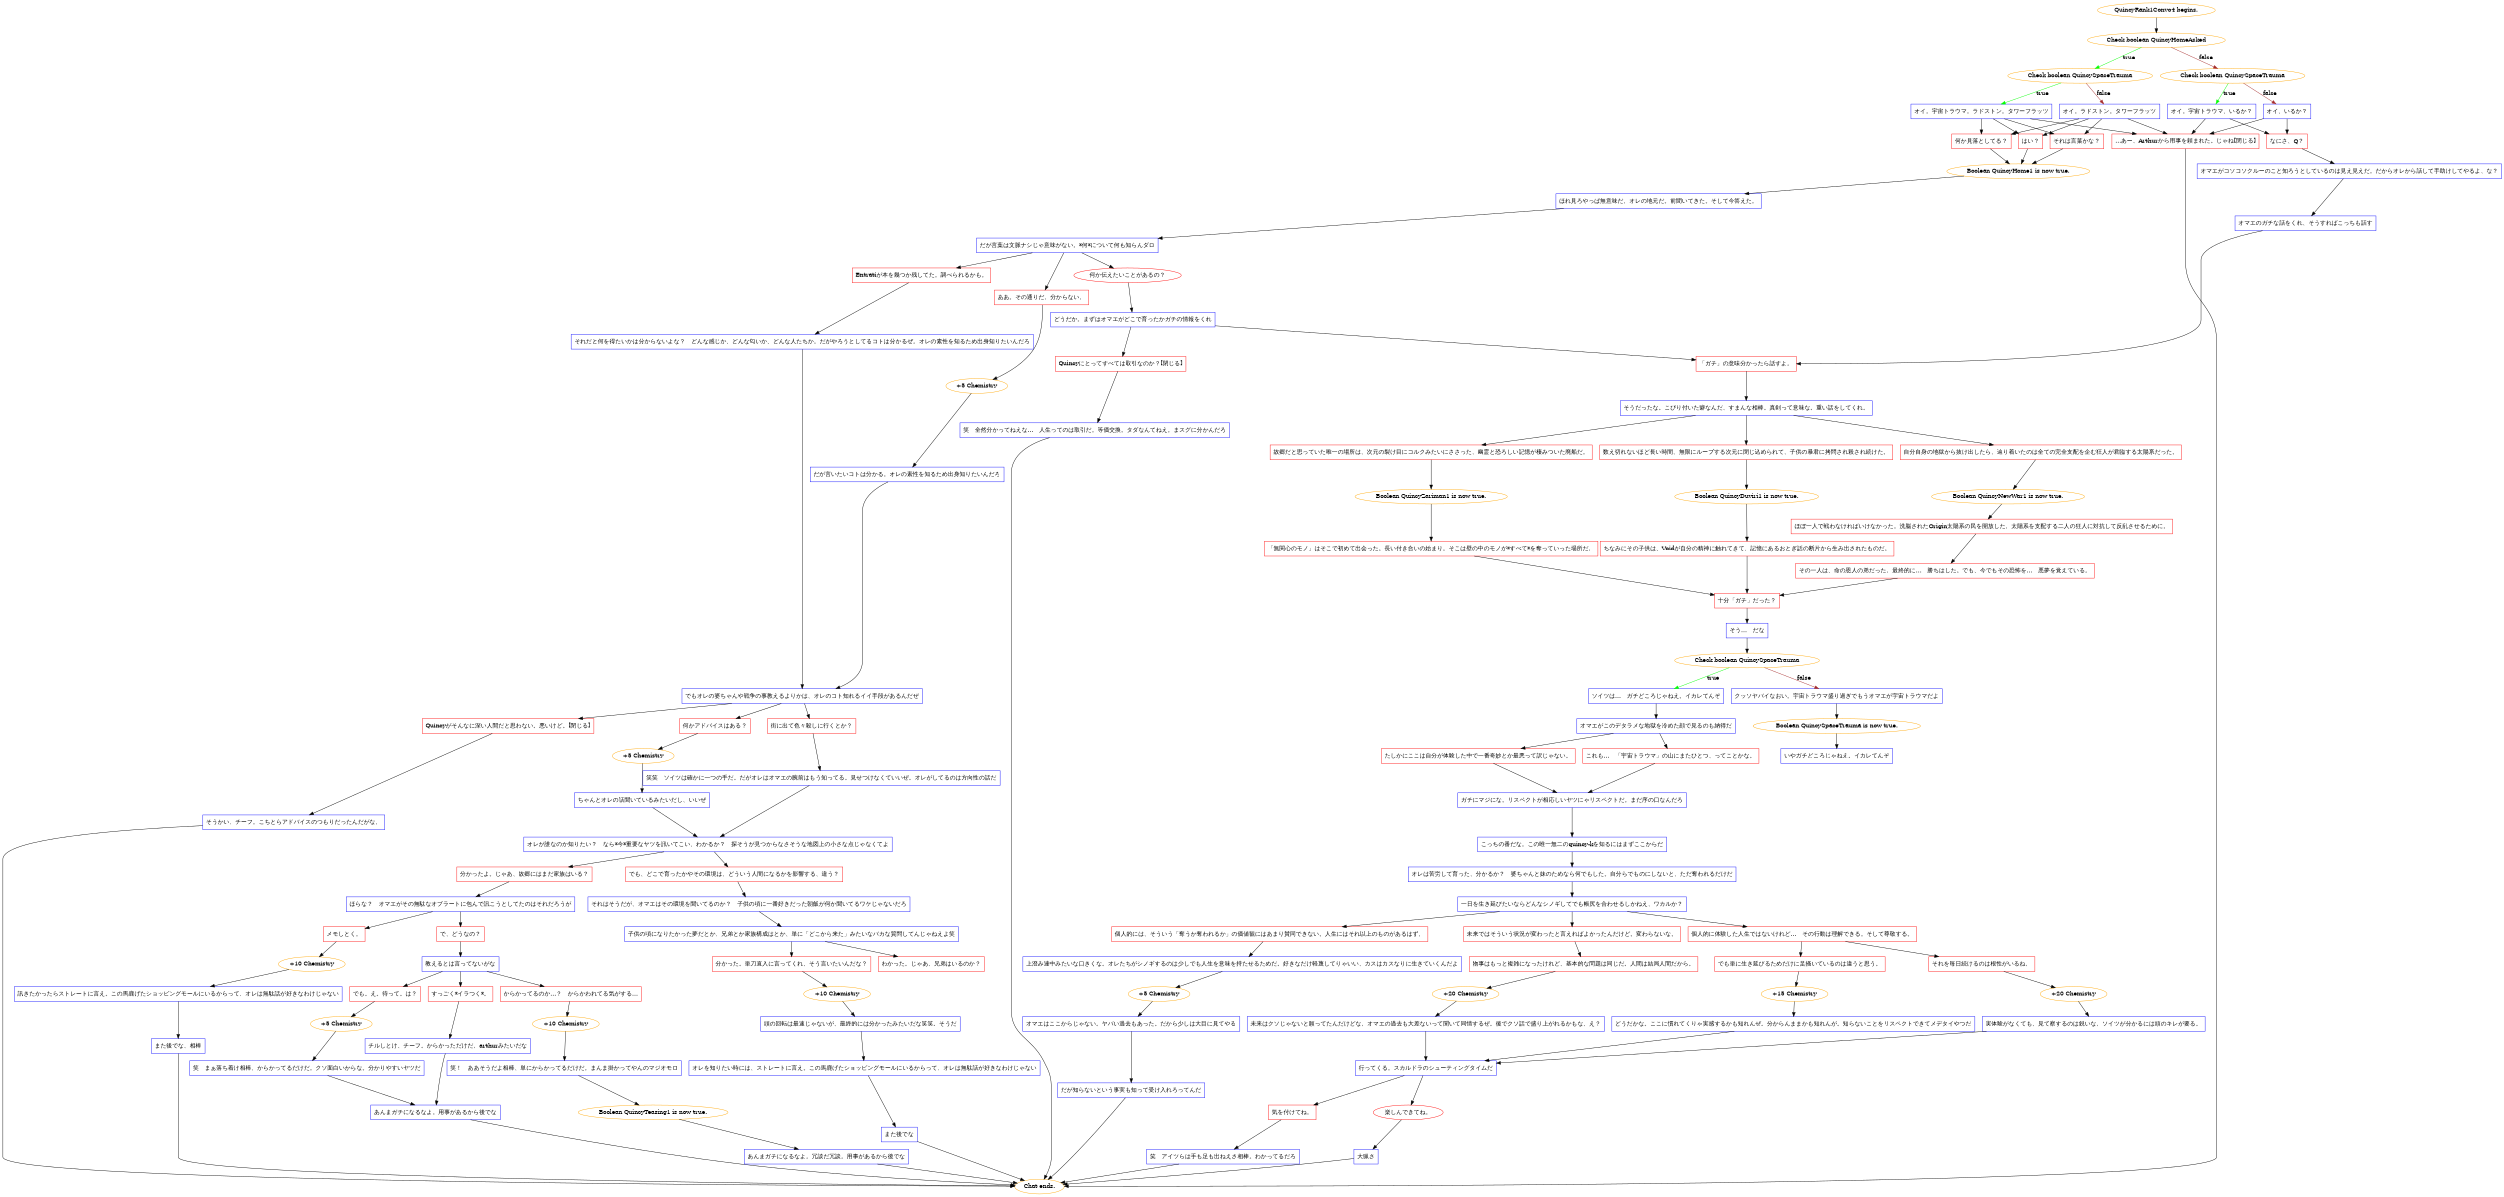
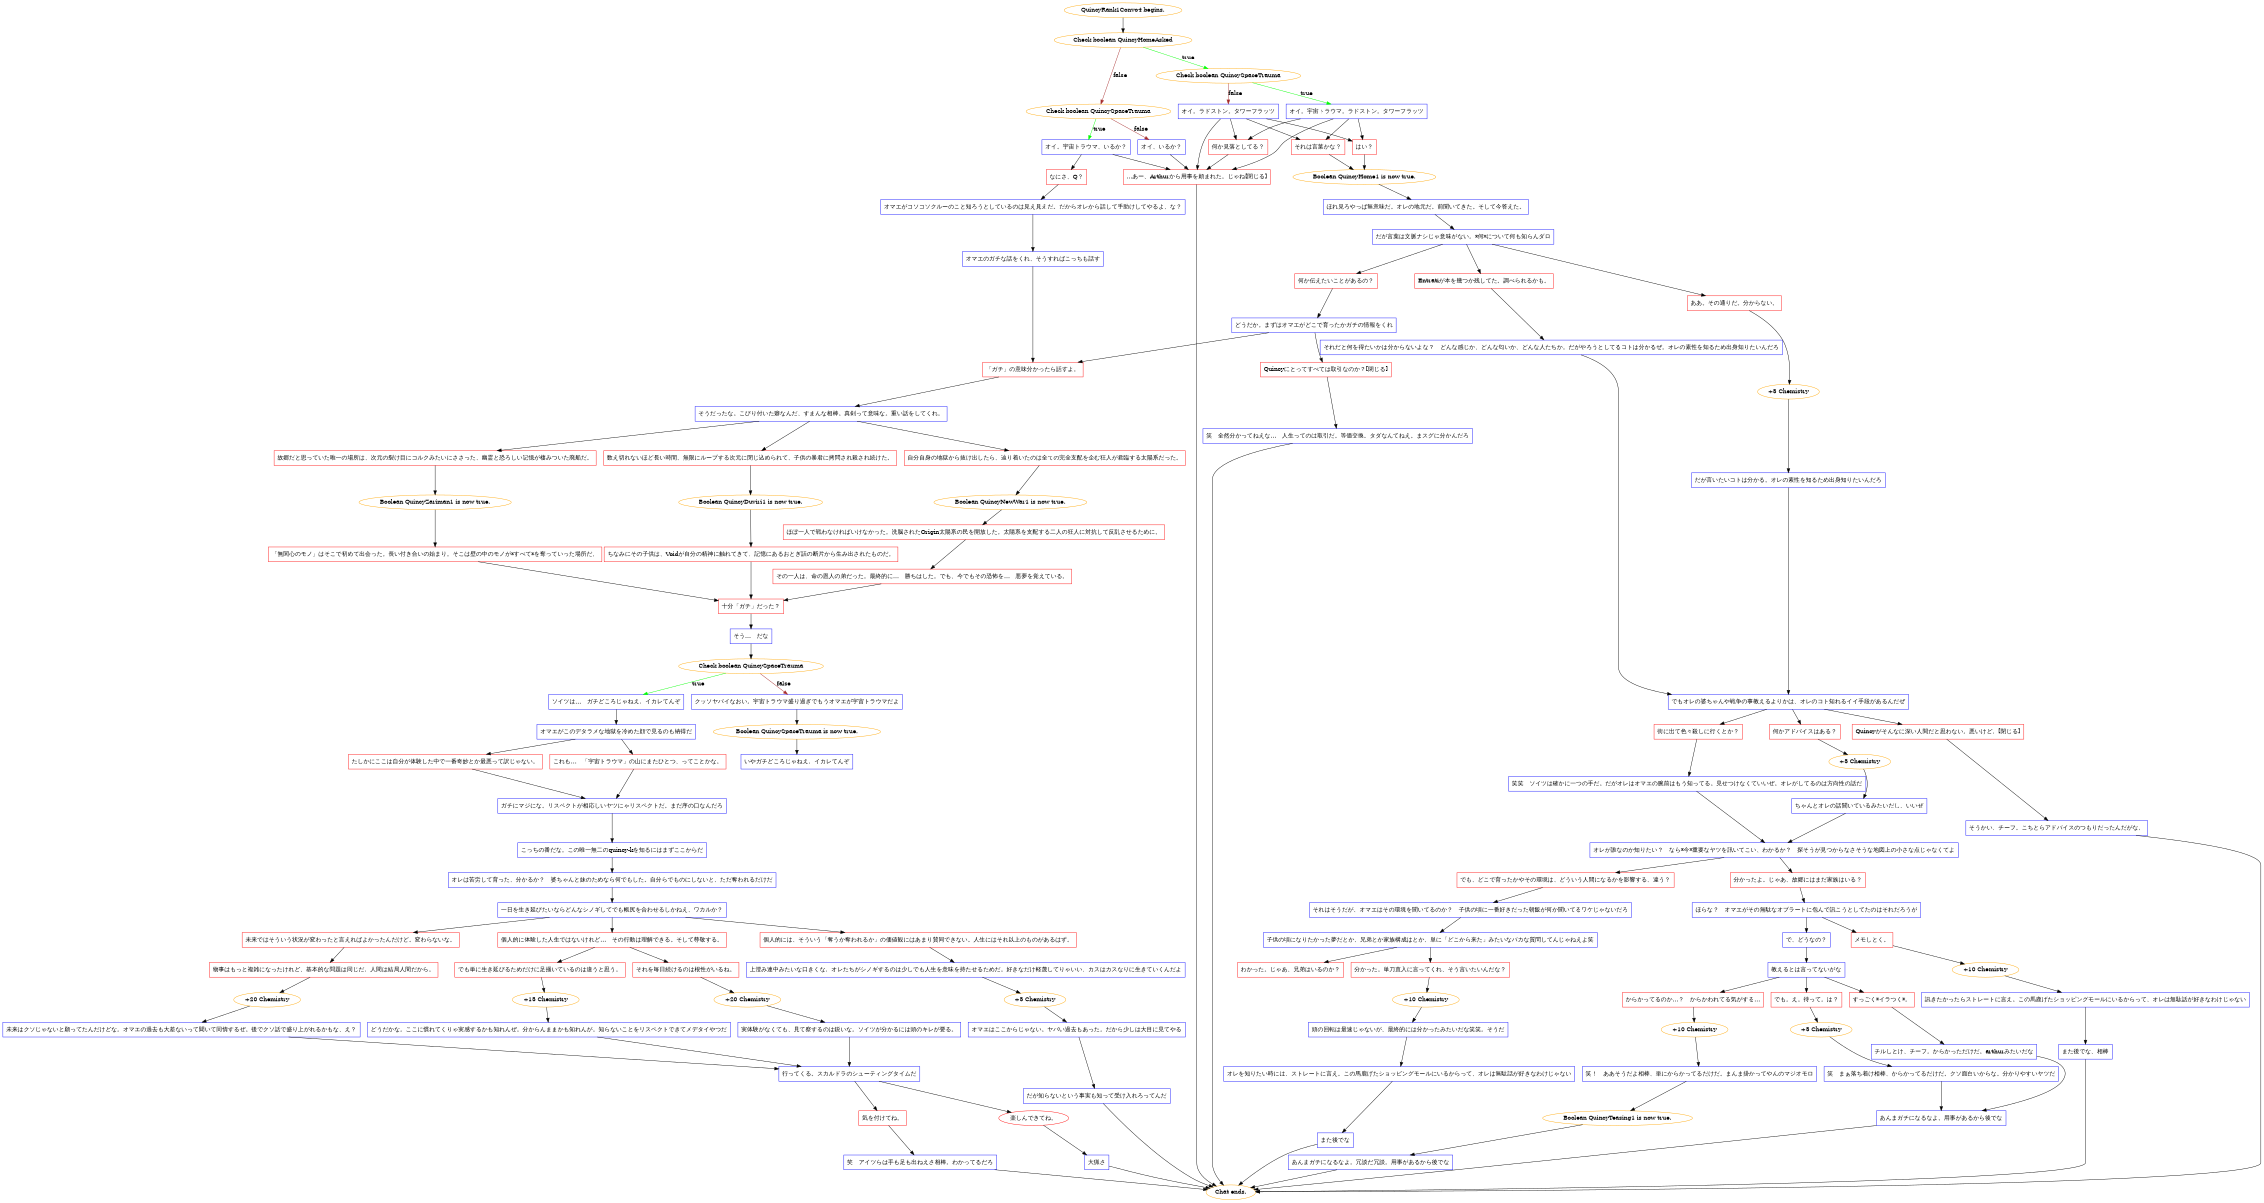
edge "オイ、いるか？" -> "なにさ、Q？": removed
edge "何か見落としてる？" -> "Boolean QuincyHome1 is now true.": now "何か見落としてる？" -> "…あー、Arthurから用事を頼まれた。じゃね[閉じる]"
node "何か伝えたいことがあるの？": shape ellipse -> box
node "で、どうなの？": color red -> blue
